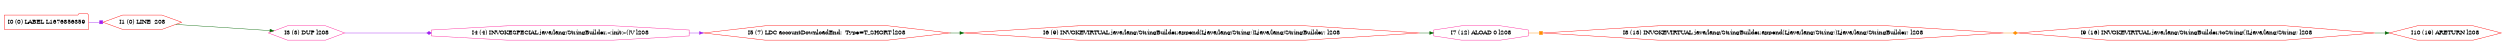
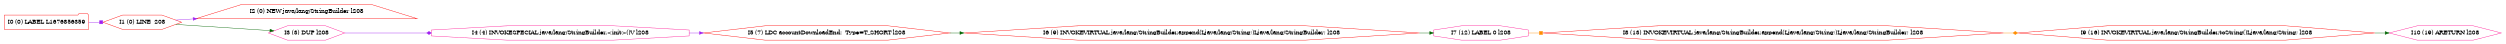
node "I2 (0) NEW java/lang/StringBuilder l208": added
node "I7 (12) ALOAD 0 l208": label "I7 (12) ALOAD 0 l208" -> "I7 (12) LABEL 0 l208"
node "I10 (19) ARETURN l208": color red -> deeppink
